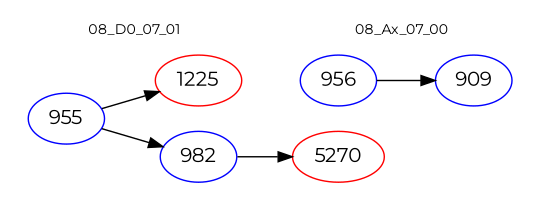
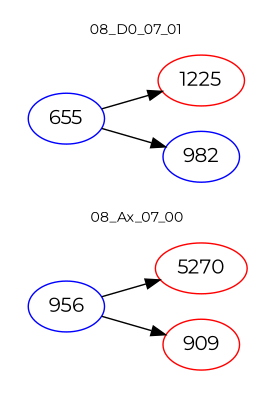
node "909": color blue -> red
node "955": label "955" -> "655"
edge "982" -> "5270": now "956" -> "5270"
